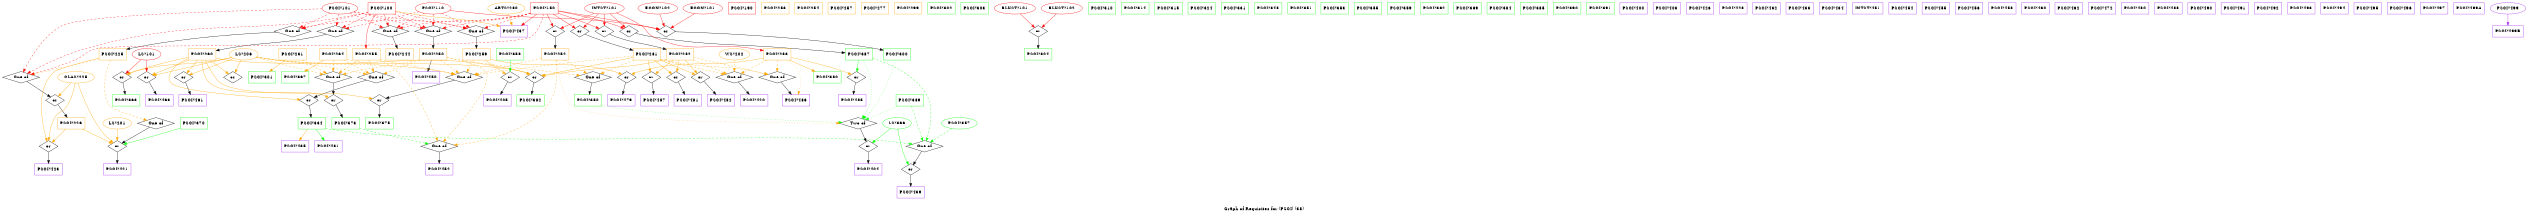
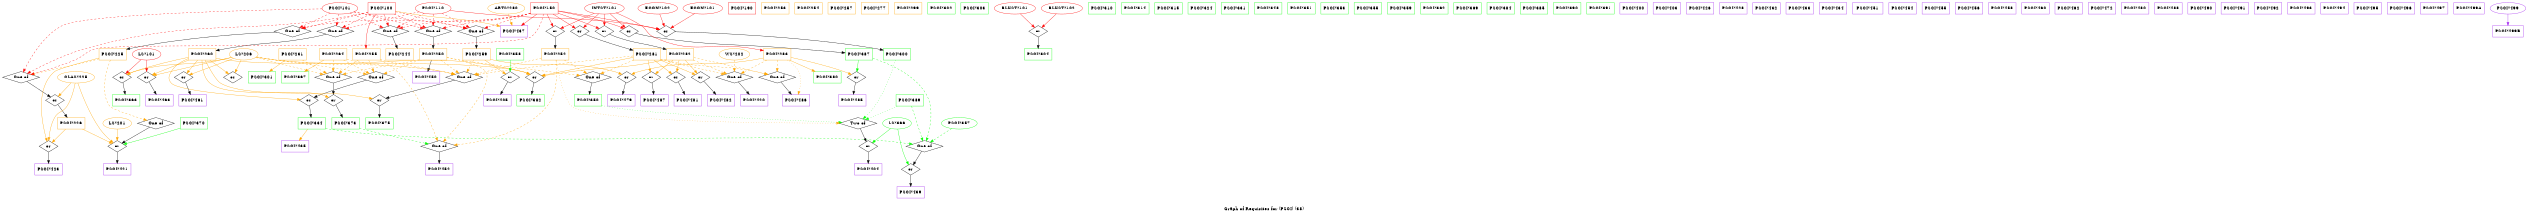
node "INTST*451": label "INTST*451" -> "PSCI*451"
edge "PSCI*387" -> "Two of": removed
node "PSCI*431": removed
